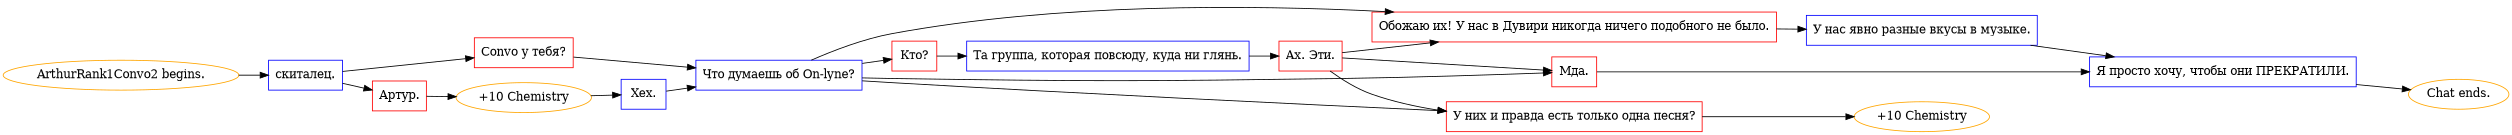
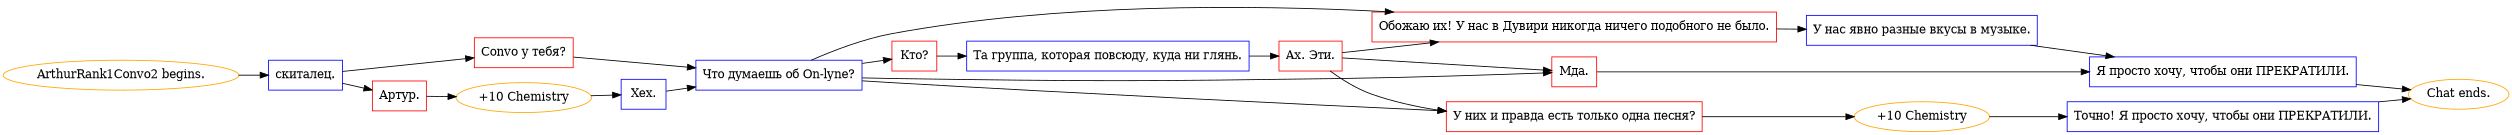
node "Точно! Я просто хочу, чтобы они ПРЕКРАТИЛИ.": added
